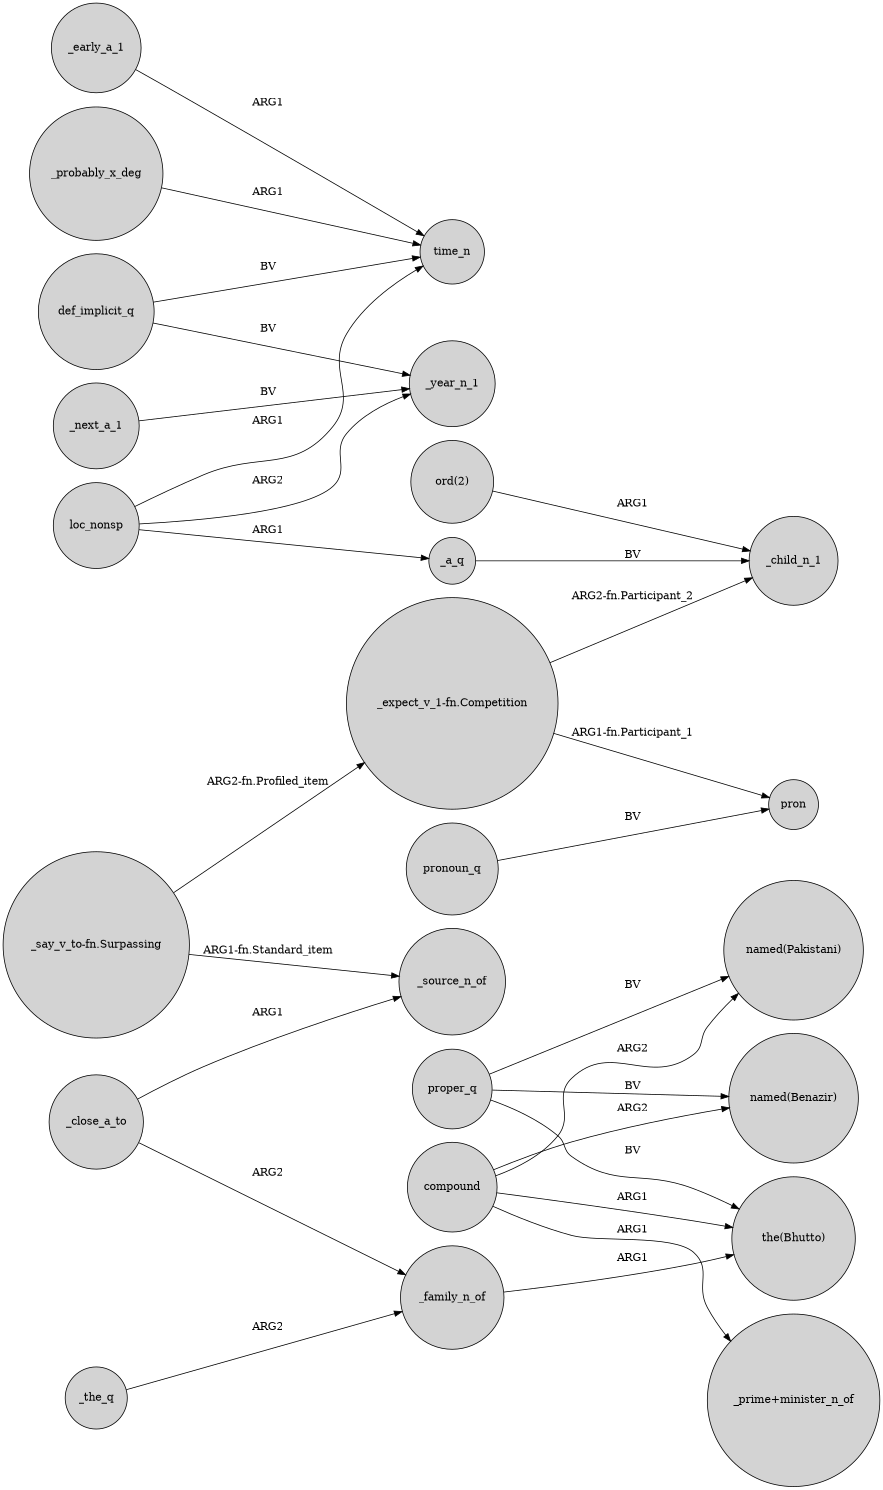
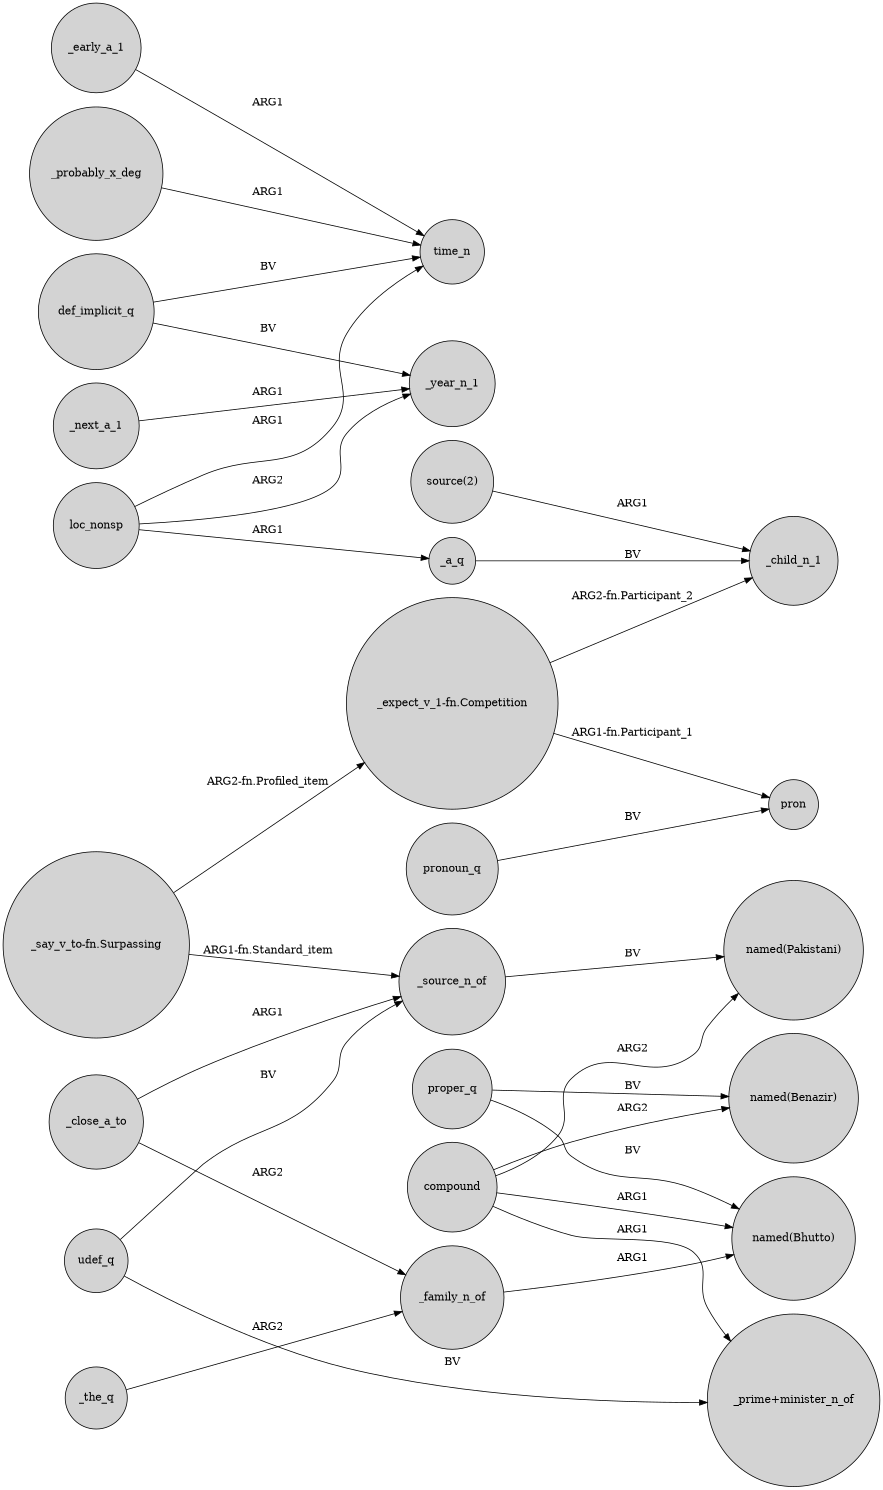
edge "_next_a_1" -> "_year_n_1": label "BV" -> "ARG1"
node "ord(2)": label "ord(2)" -> "source(2)"
edge "proper_q" -> "named(Pakistani)": now "_source_n_of" -> "named(Pakistani)"
node "the(Bhutto)": label "the(Bhutto)" -> "named(Bhutto)"
node "udef_q": added
